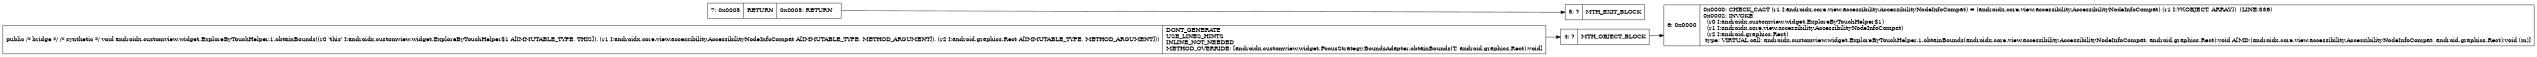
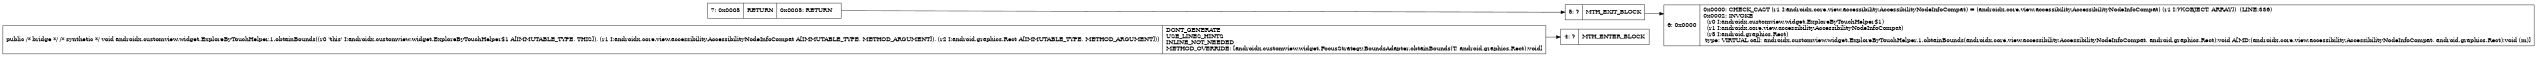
node "6: 0x0000": text "(r2 I:android.graphics.Rect)" -> "(r5 I:android.graphics.Rect)"
edge "4: ?" -> "6: 0x0000": now "5: ?" -> "6: 0x0000"
node "4: ?": text "MTH_OBJECT_BLOCK" -> "MTH_ENTER_BLOCK"
